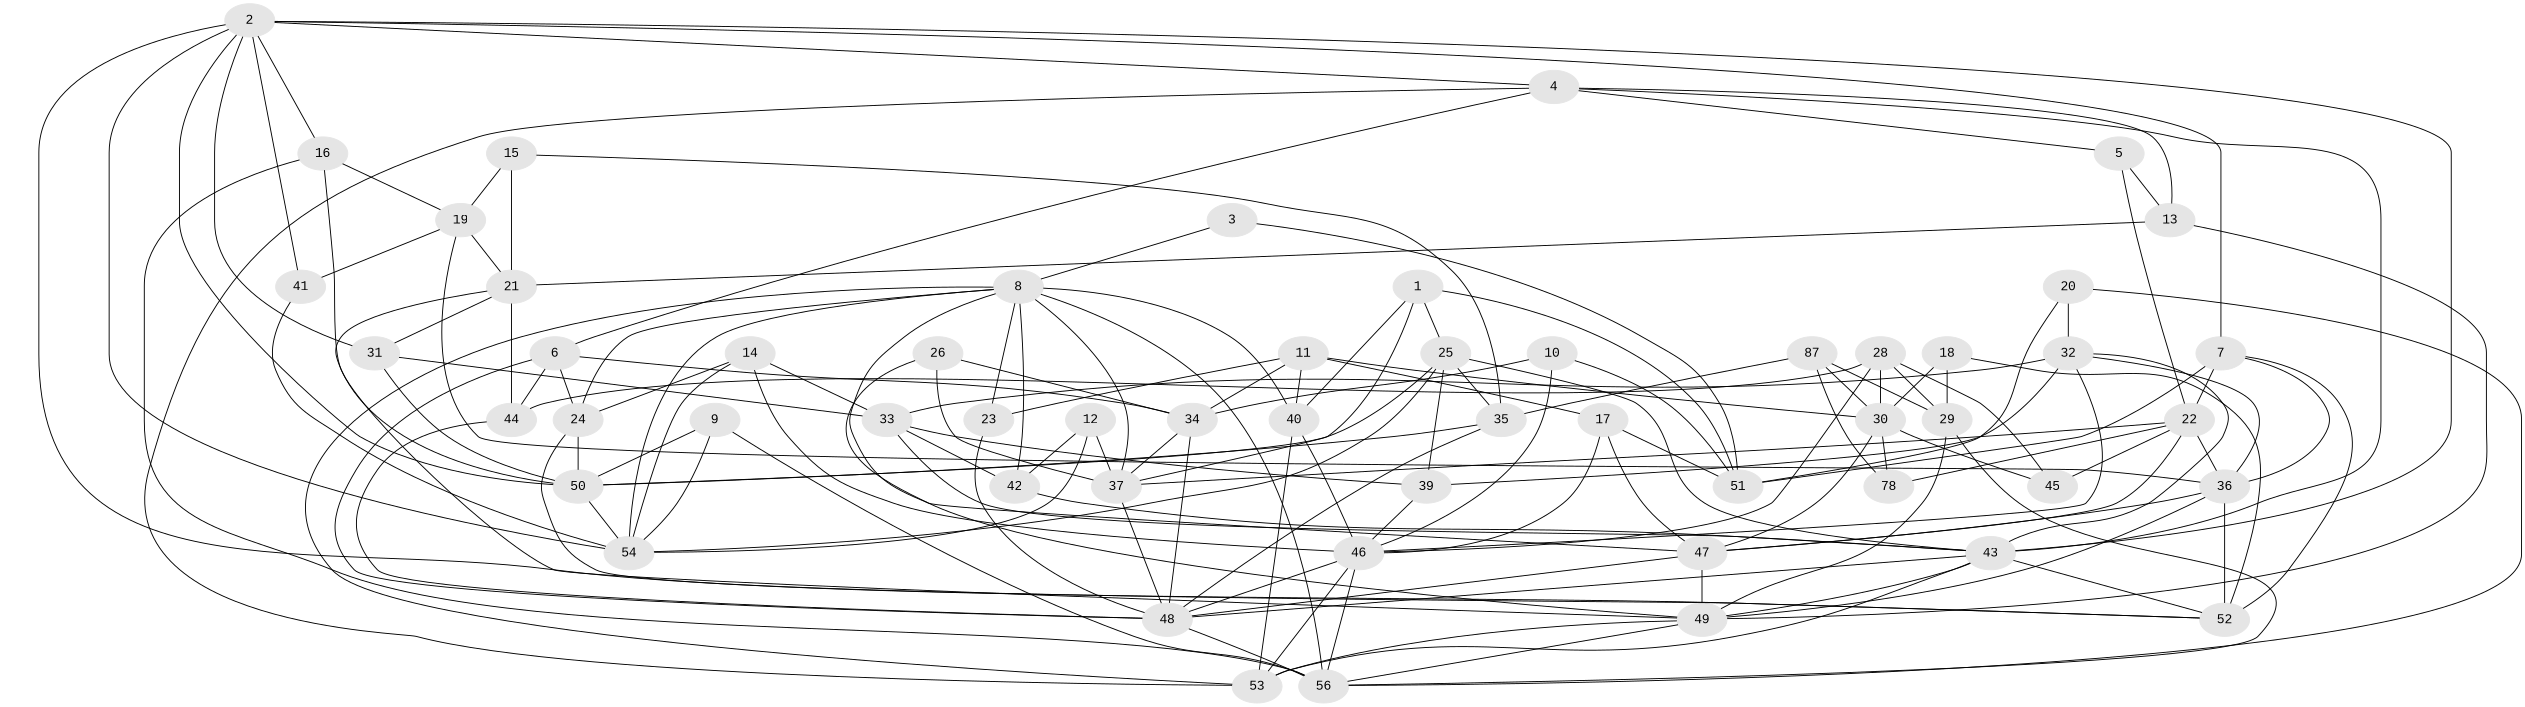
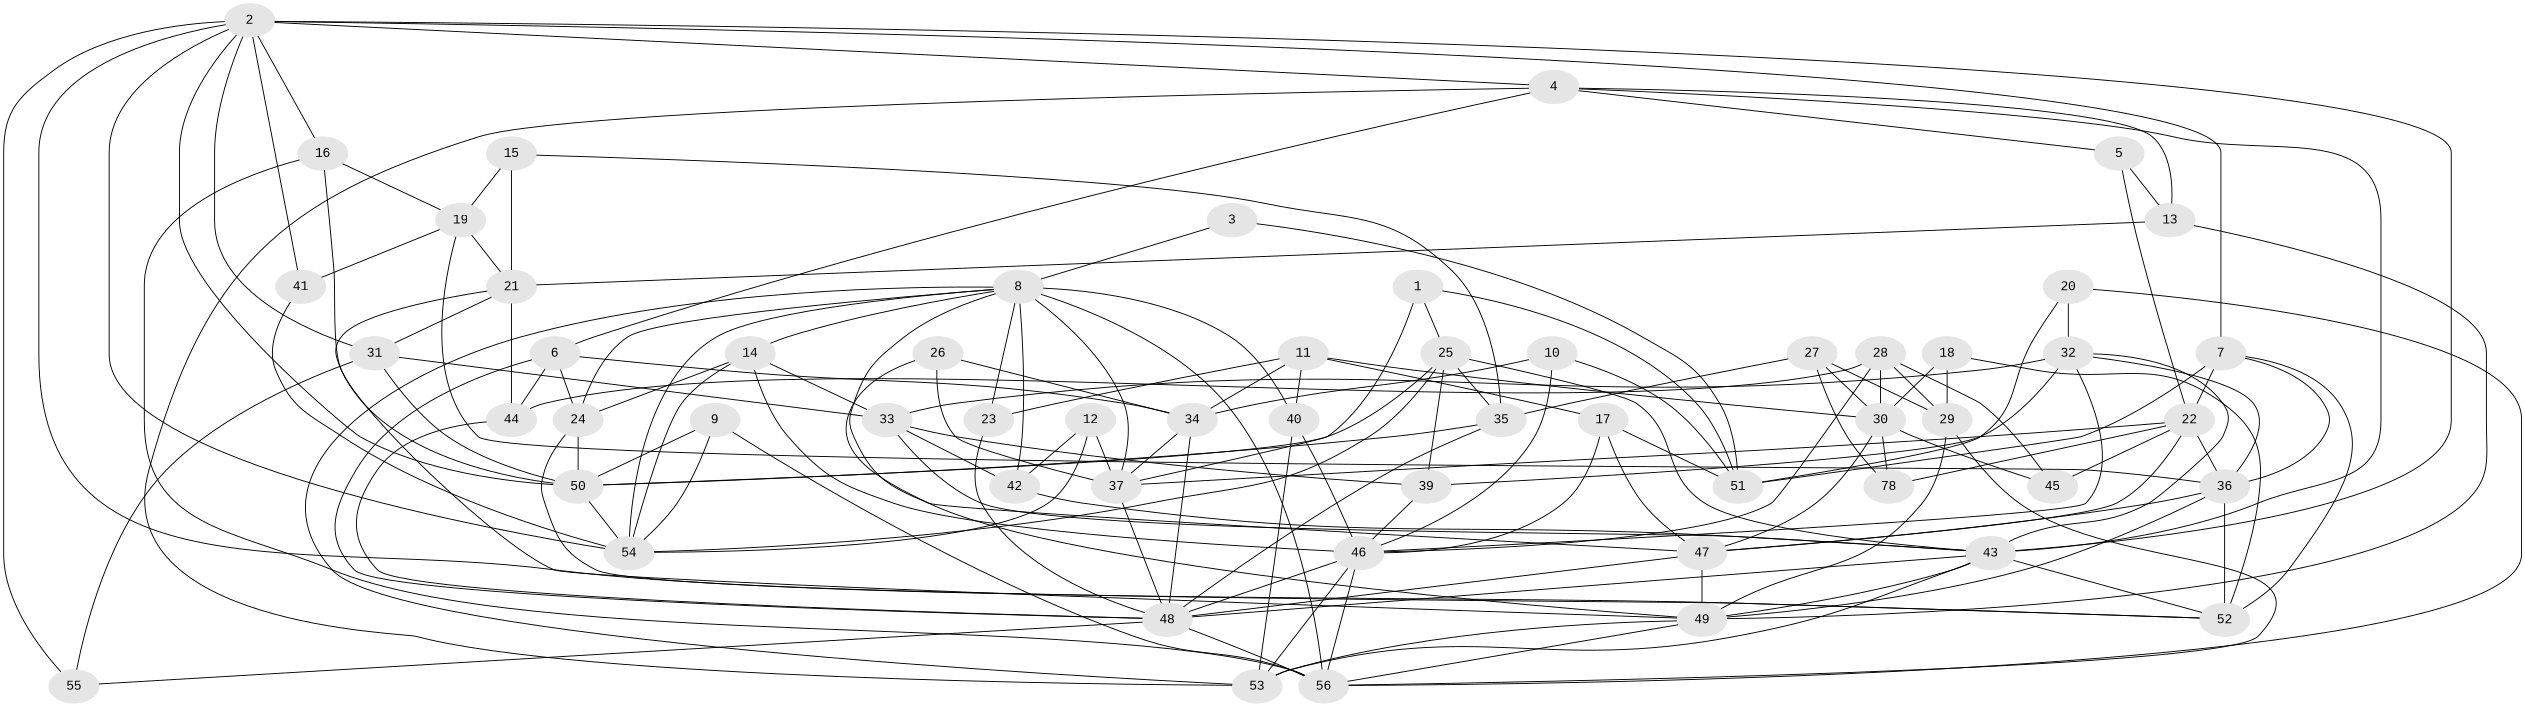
edge "8" -- "14": added
edge "1" -- "40": removed
node "87": label "87" -> "27"
node "55": added
